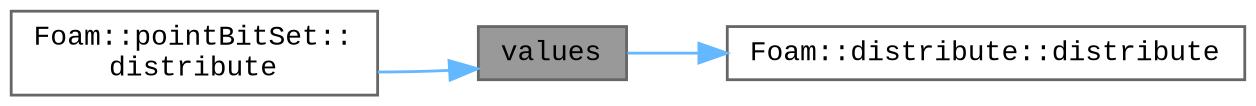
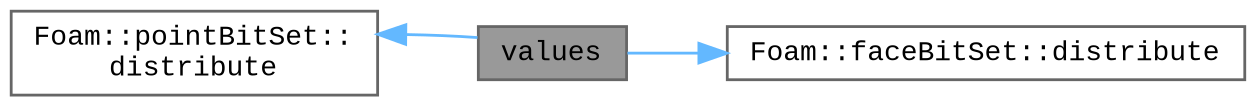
node "Foam::distribute::distribute": label "Foam::distribute::distribute" -> "Foam::faceBitSet::distribute"
edge "Foam::pointBitSet:: distribute" -> "values": reversed
